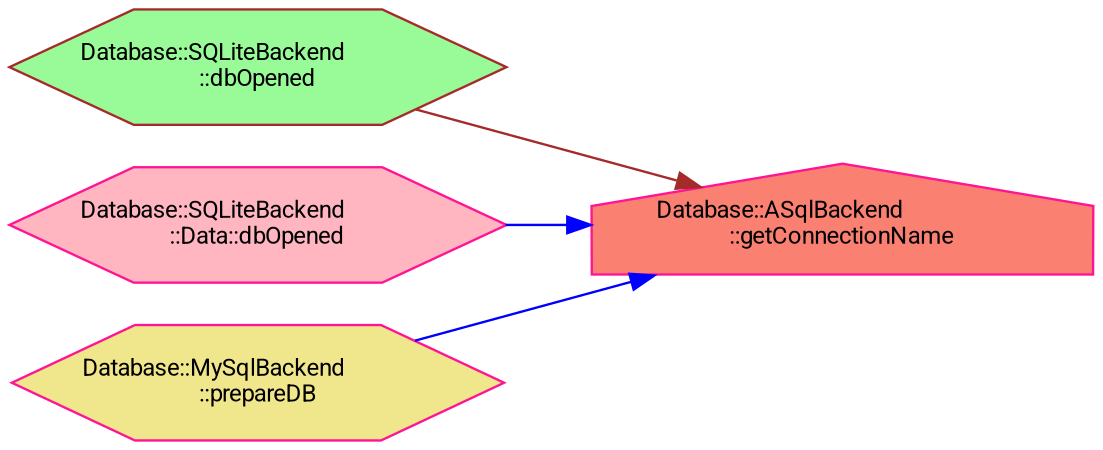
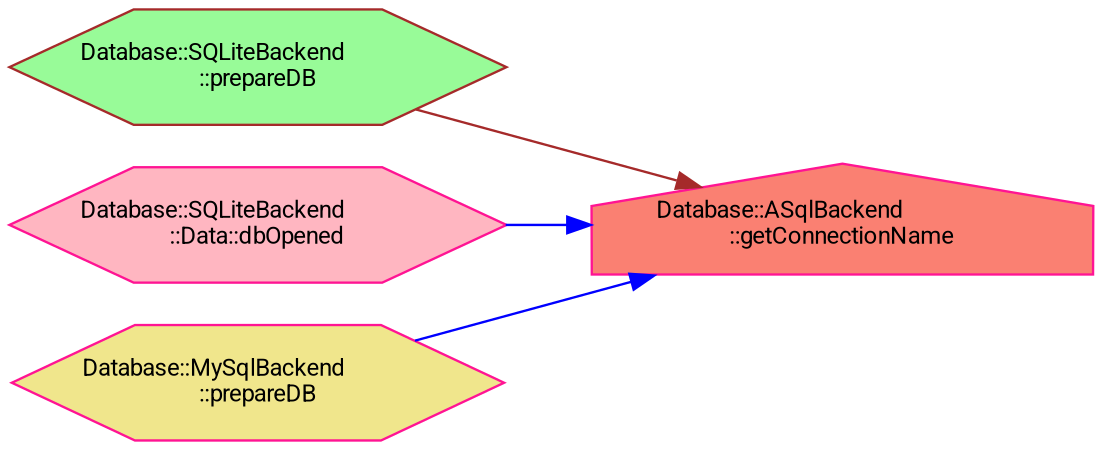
node "Database::SQLiteBackend ::dbOpened": label "Database::SQLiteBackend ::dbOpened" -> "Database::SQLiteBackend ::prepareDB"
